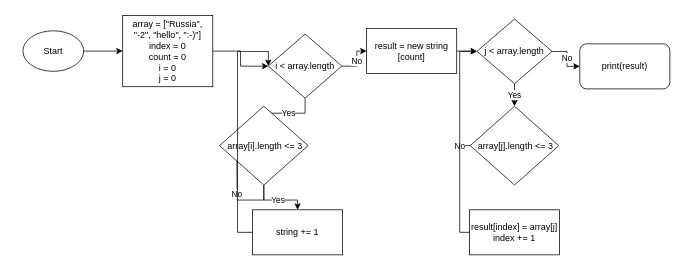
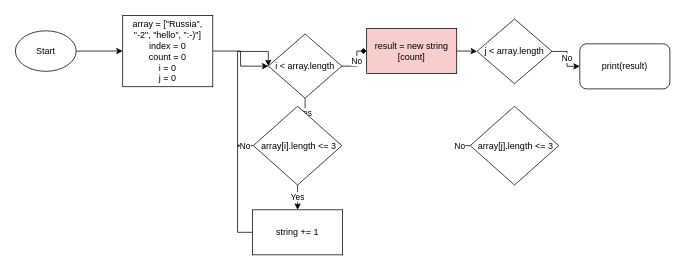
node "Start": moved (53, 51) -> (46, 51)
edge "i < array.length" -> "result = new string [count]": arrowhead classic -> diamond
node "result = new string [count]": fillcolor #ffffff -> #f8cecc
edge "j < array.length" -> "array[j].length <= 3": removed, label "Yes"
node "array[i].length <= 3": moved (264, 146) -> (297, 146)
edge "result[index] = array[j] index += 1" -> "j < array.length": removed
node "result[index] = array[j] index += 1": removed
